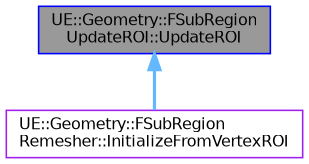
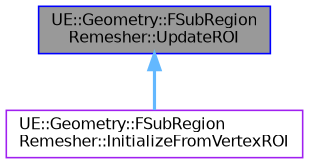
node "UE::Geometry::FSubRegion UpdateROI::UpdateROI": label "UE::Geometry::FSubRegion UpdateROI::UpdateROI" -> "UE::Geometry::FSubRegion Remesher::UpdateROI"
